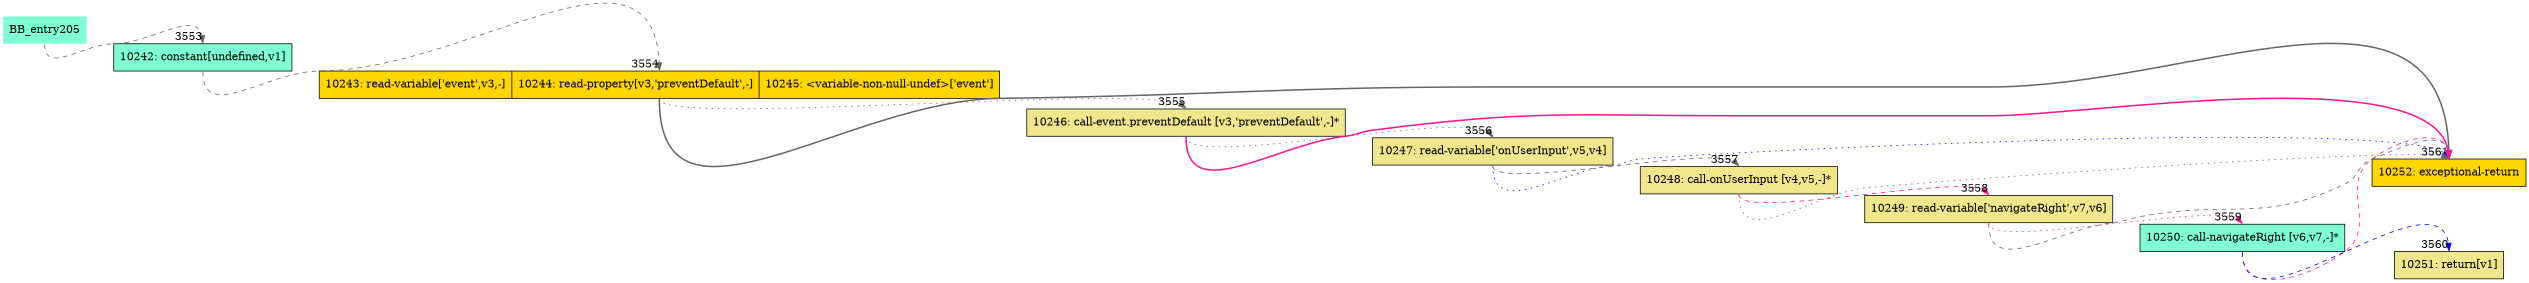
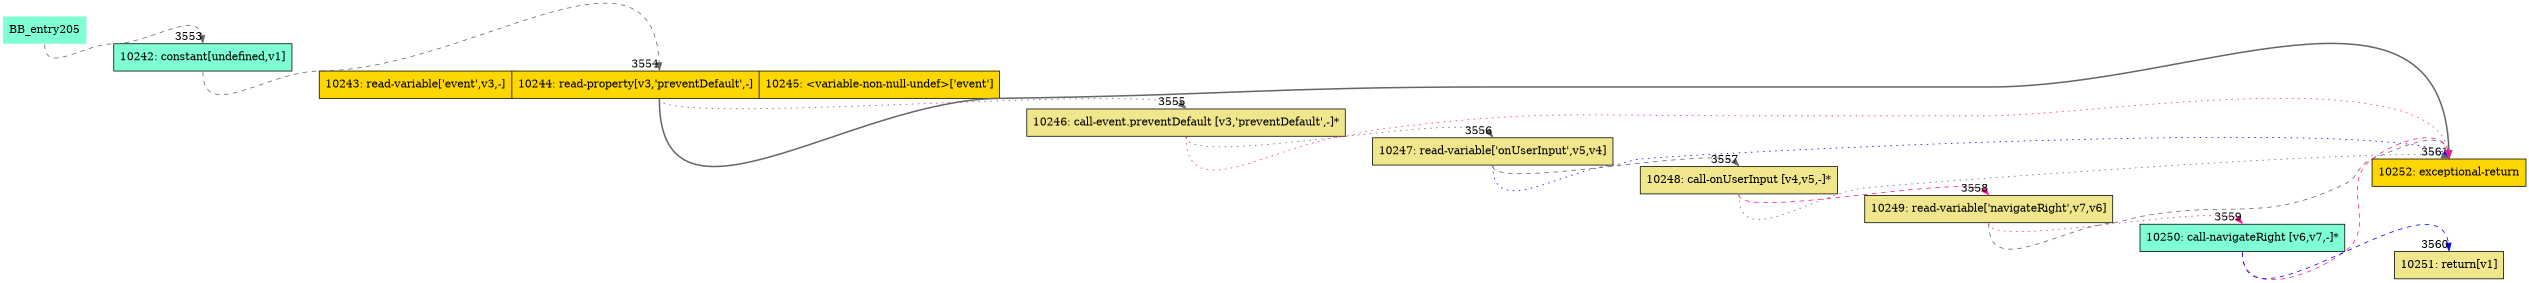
edge "10246: call-event.preventDefault [v3,'preventDefault',-]*" -> "10252: exceptional-return": style bold -> dotted
